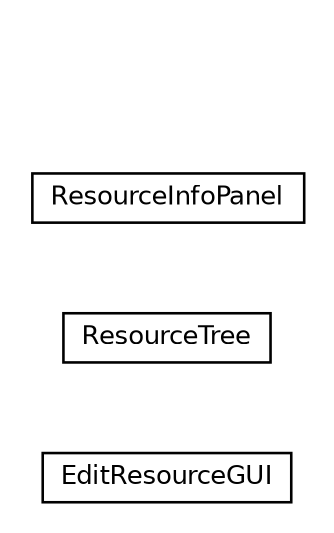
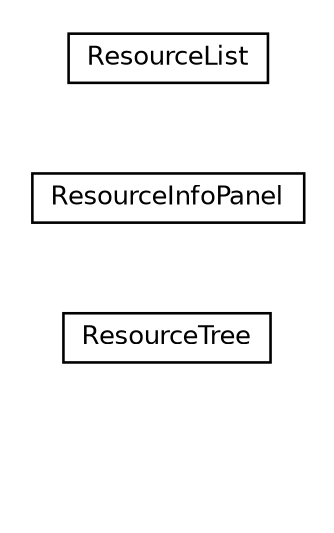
node "ResourceList": added
node "EditResourceGUI": removed
